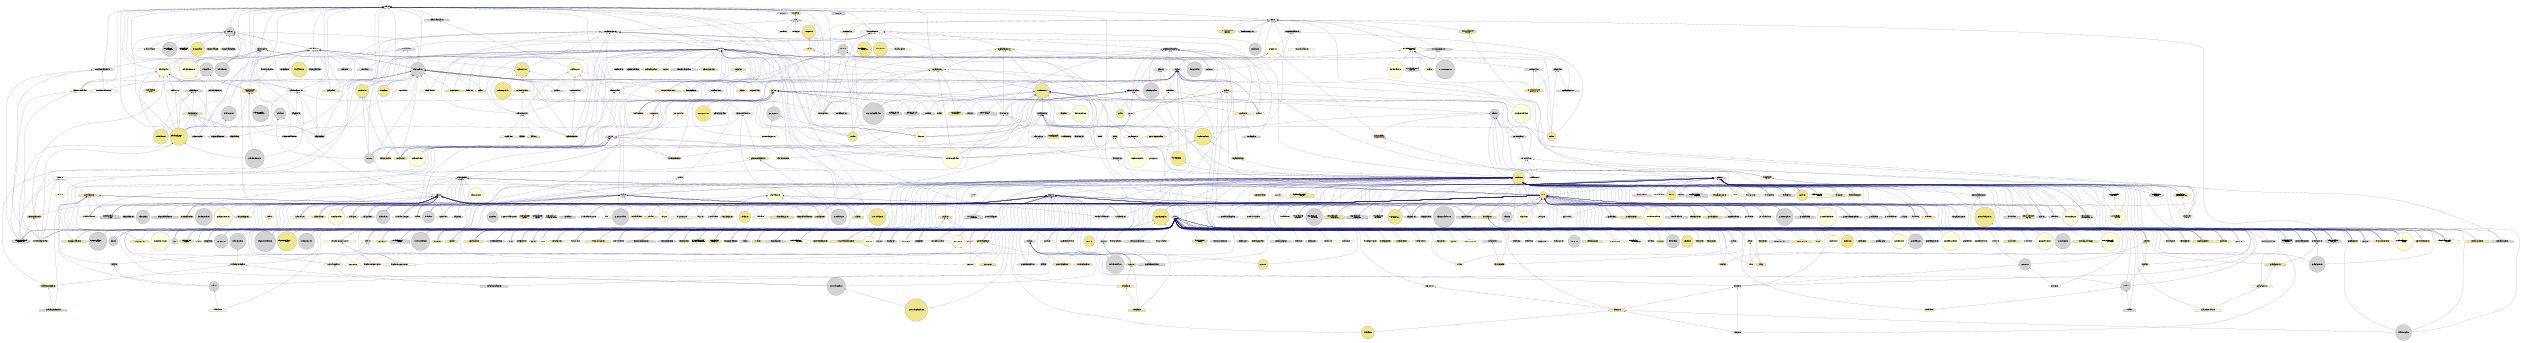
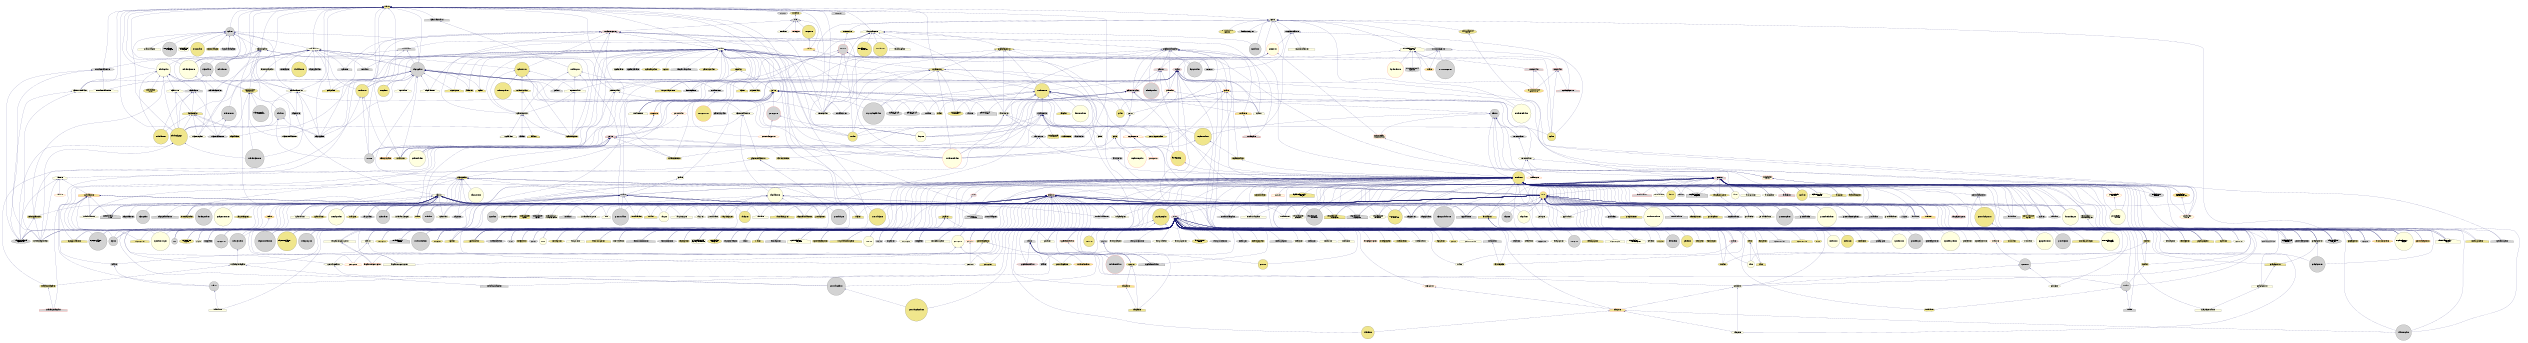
node "benchmark_partition.cpp": added
